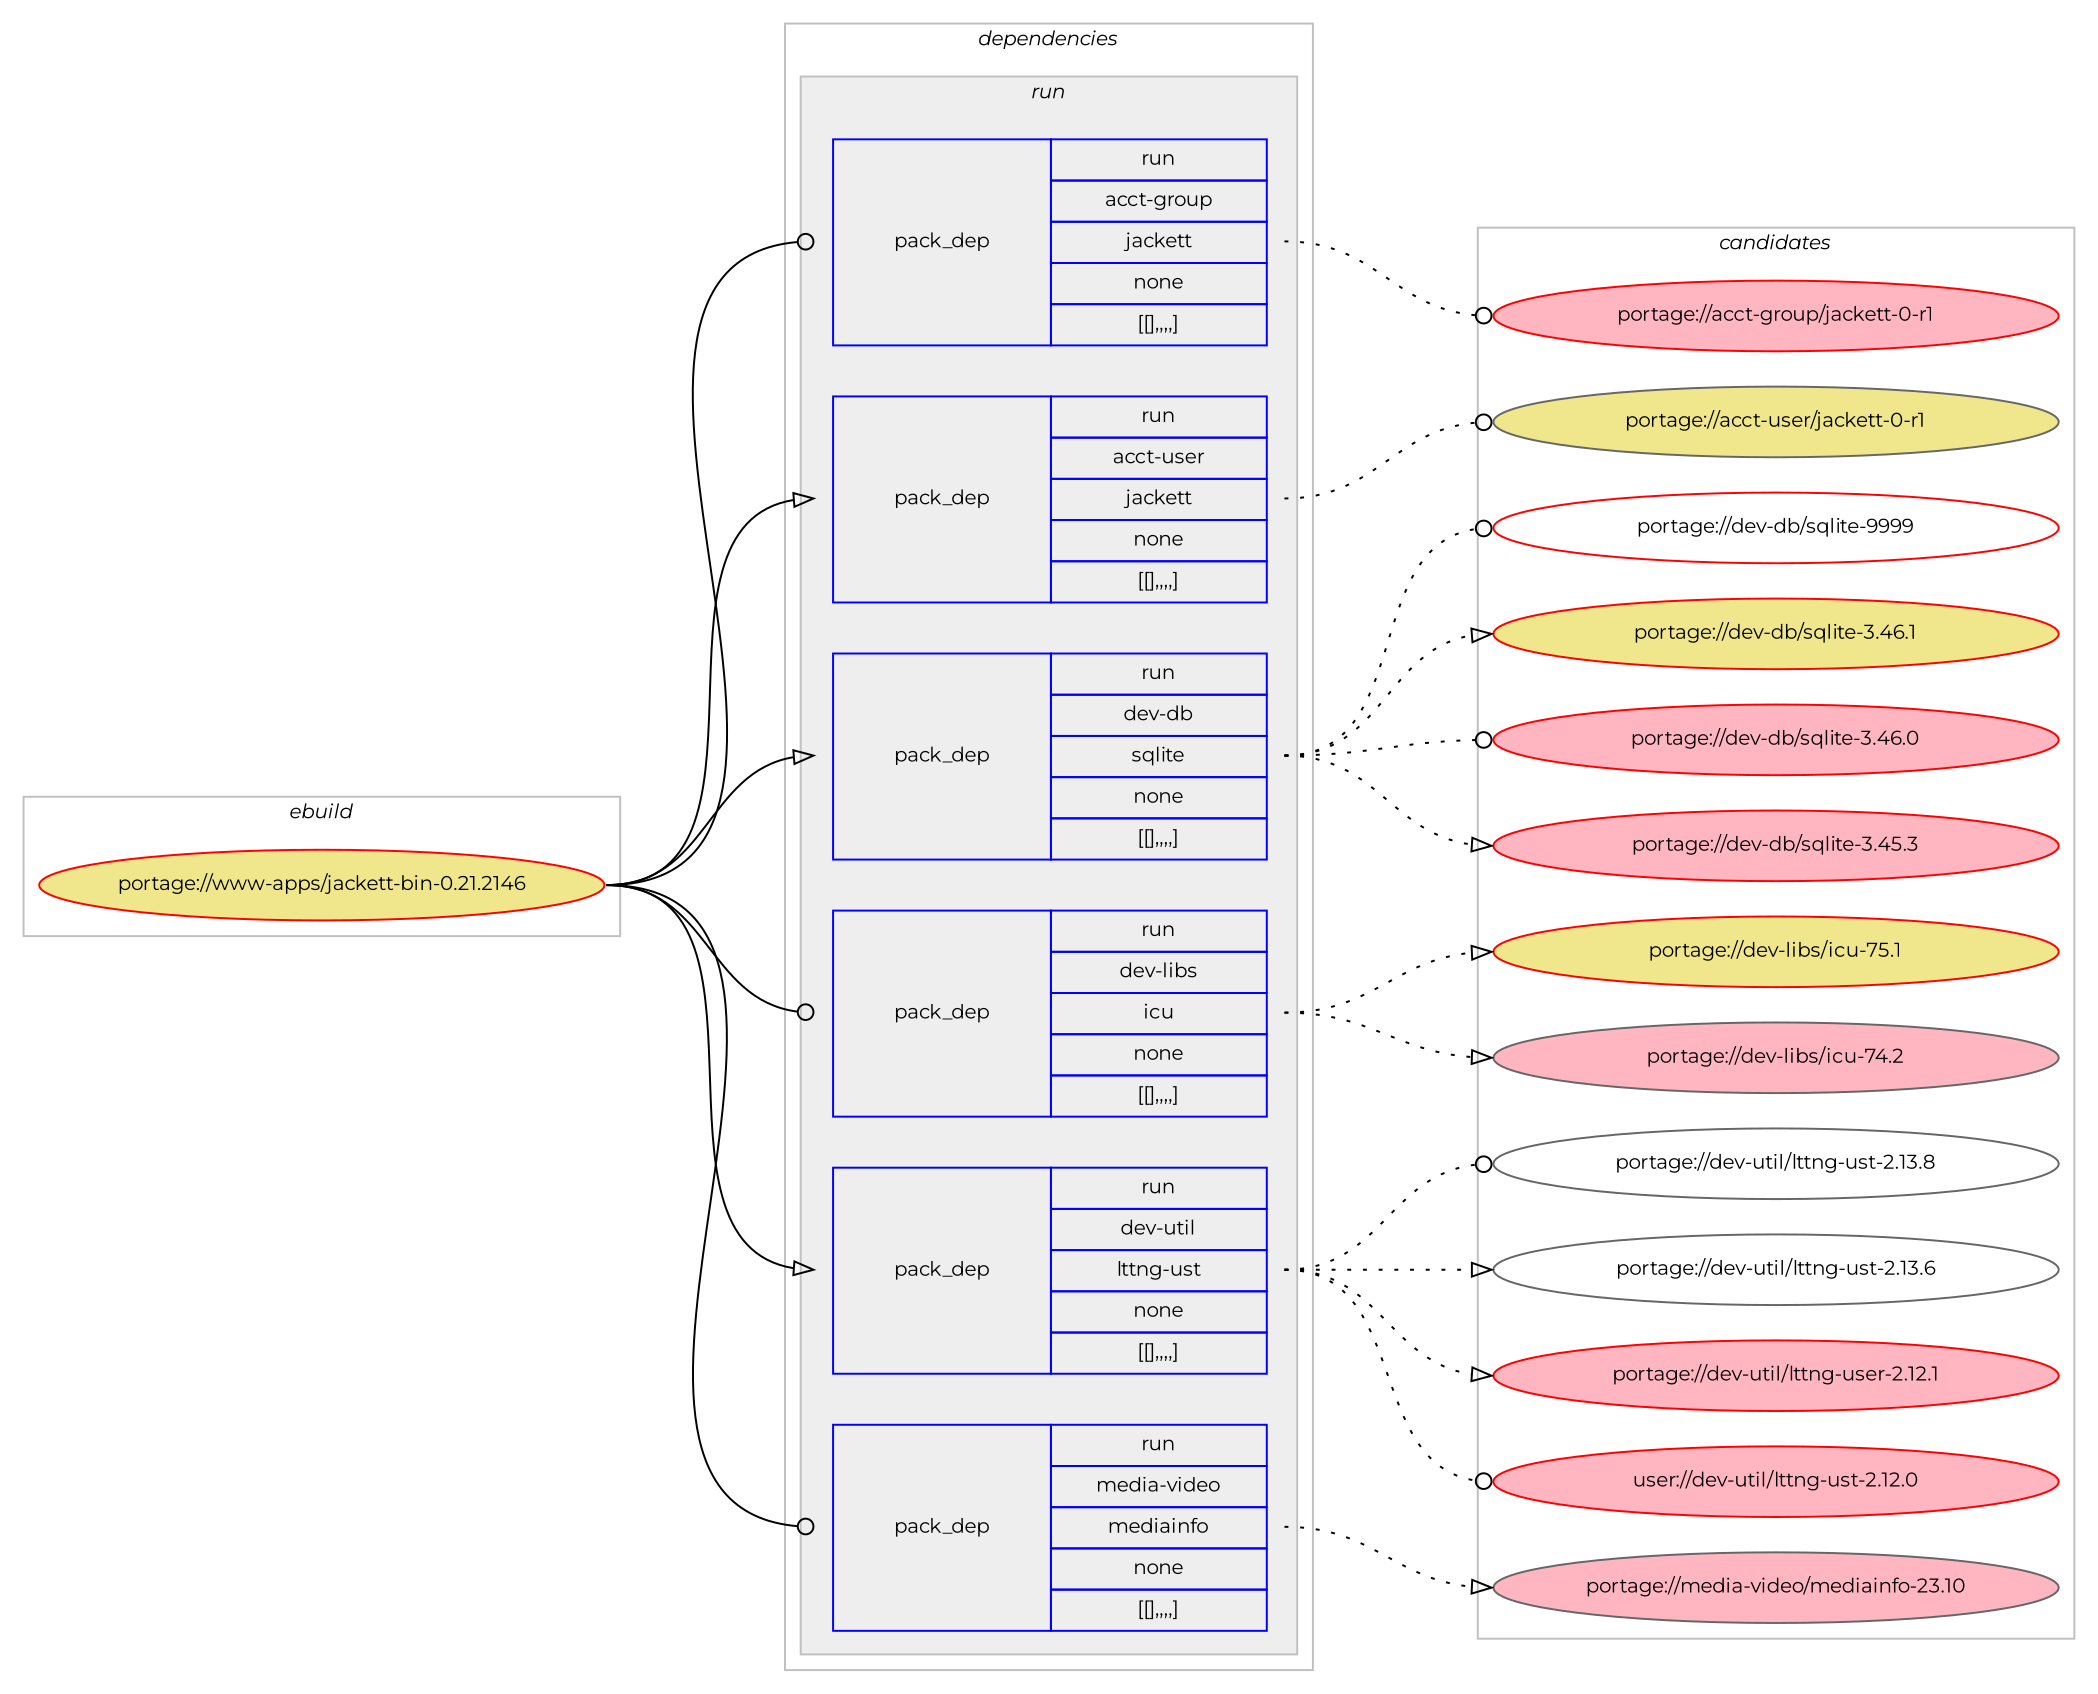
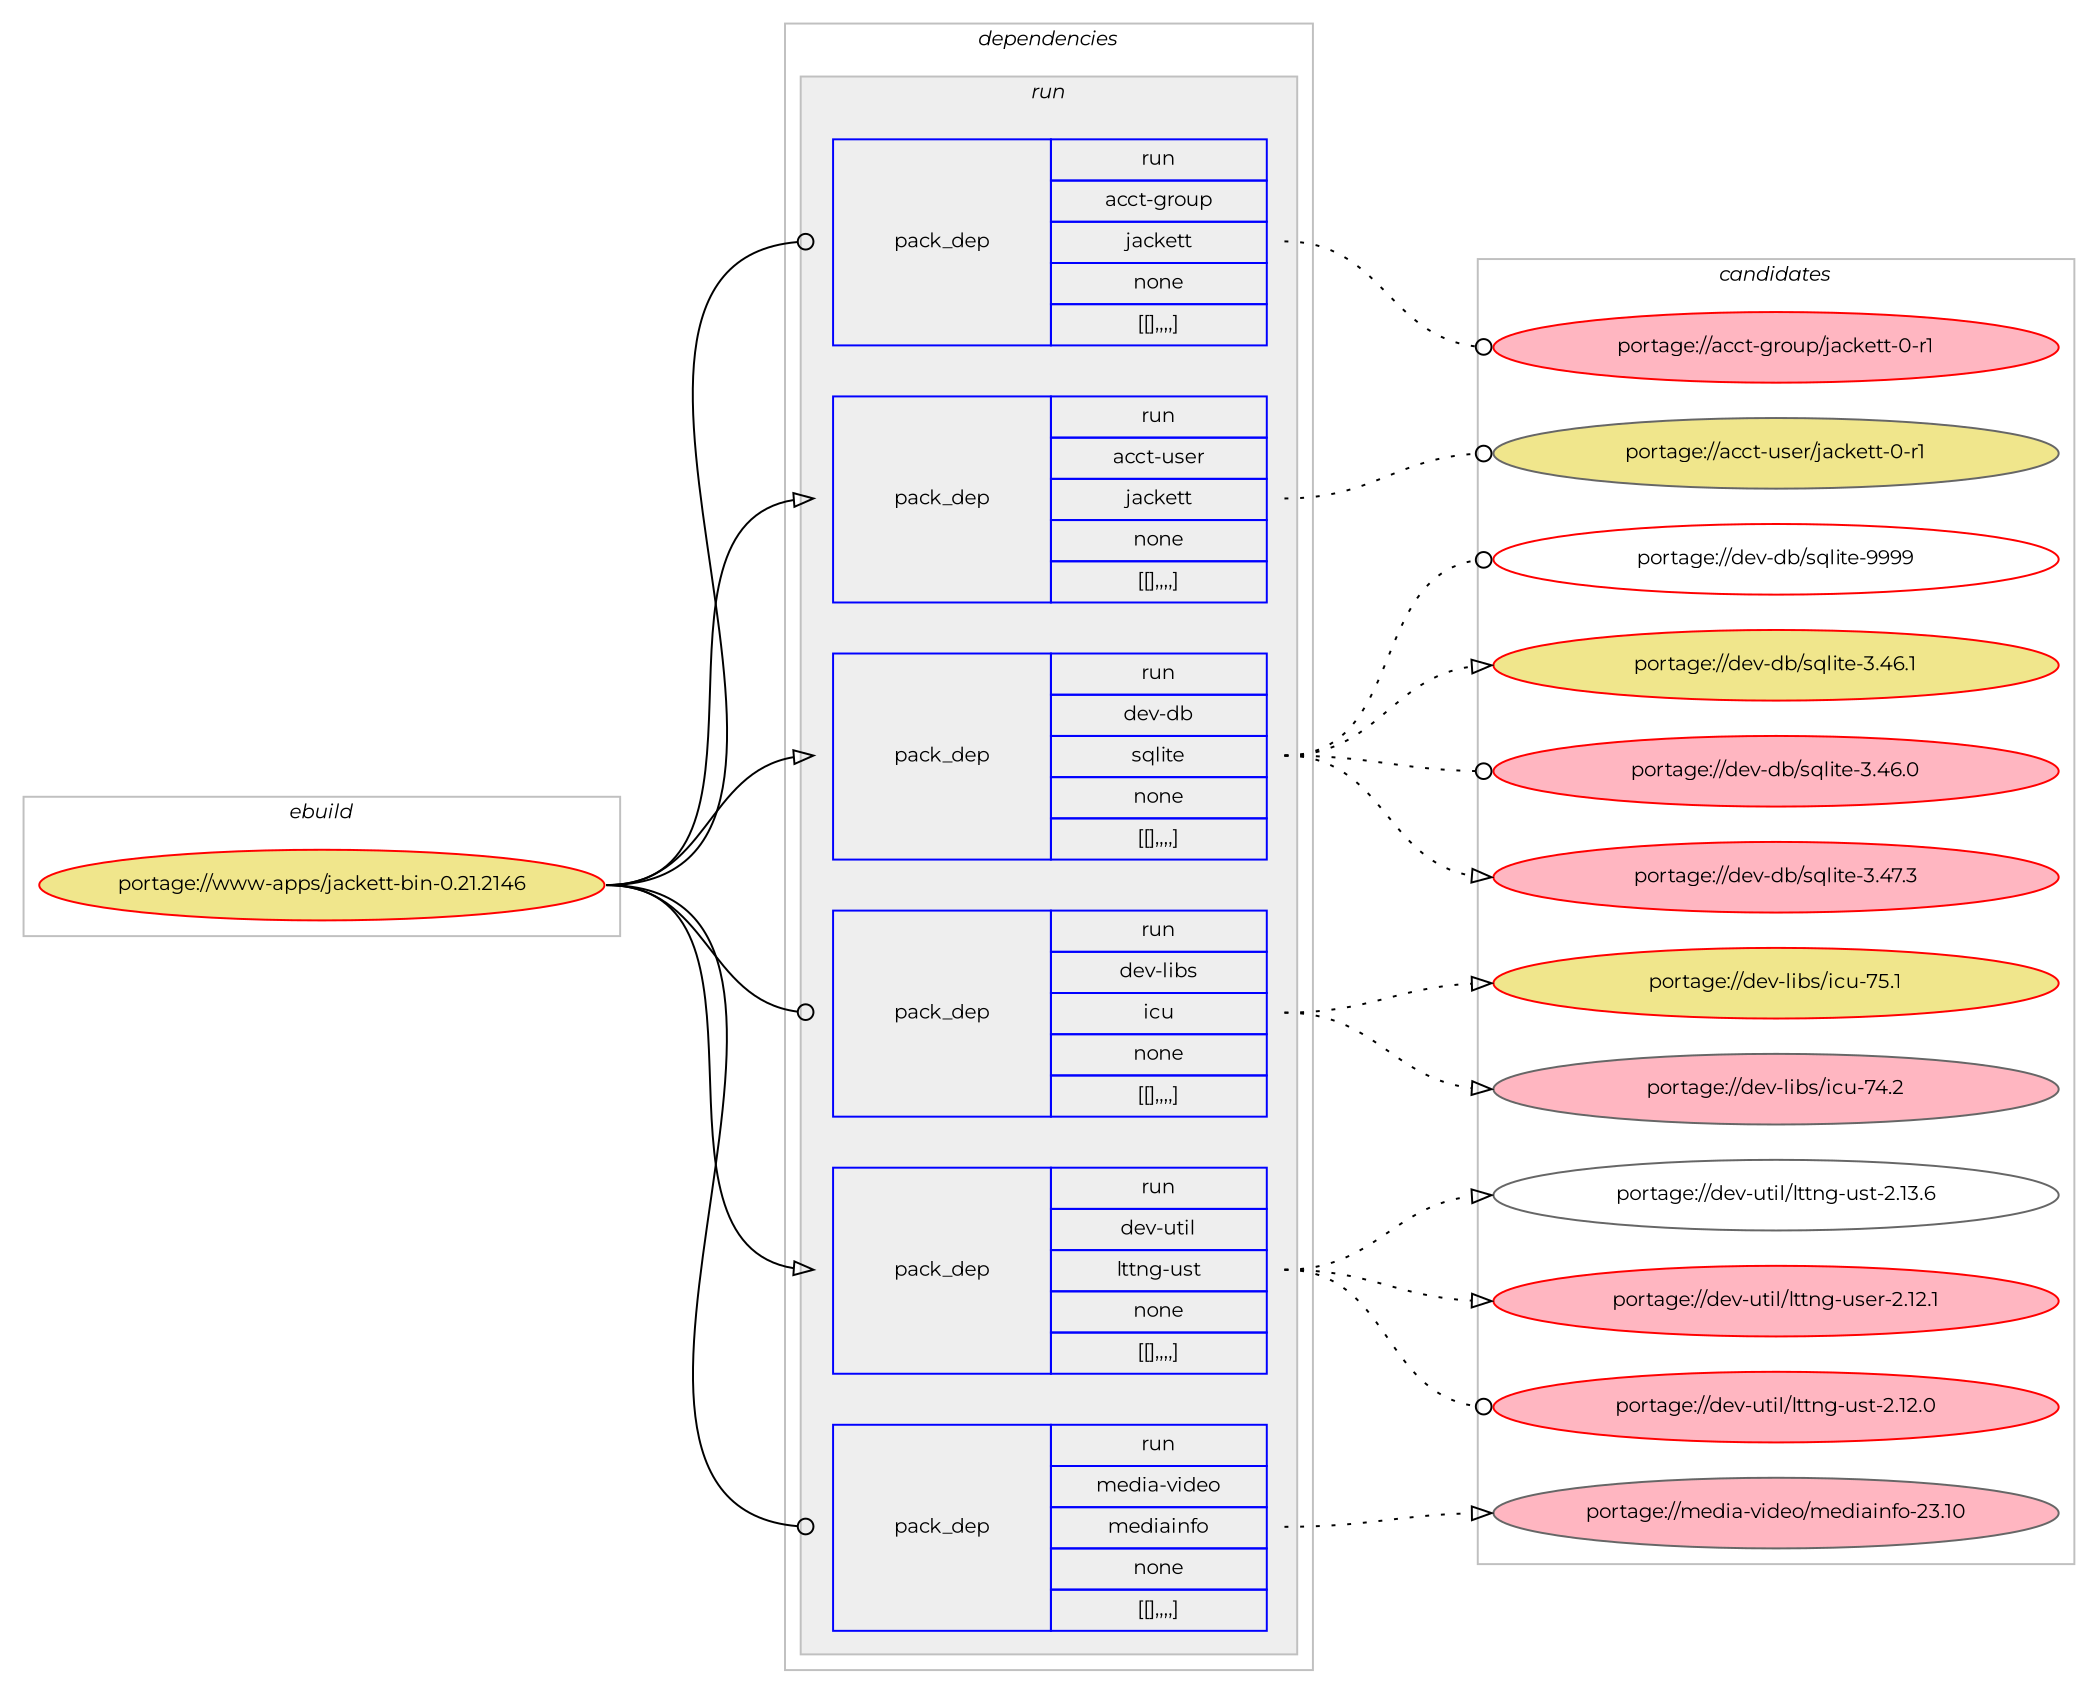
node "portage://dev-db/sqlite-3.45.3": label "portage://dev-db/sqlite-3.45.3" -> "portage://dev-db/sqlite-3.47.3"
node "portage://dev-util/lttng-ust-2.13.8": removed
node "user://dev-util/lttng-ust-2.12.0": label "user://dev-util/lttng-ust-2.12.0" -> "portage://dev-util/lttng-ust-2.12.0"
